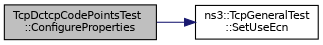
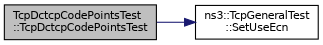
node "TcpDctcpCodePointsTest ::ConfigureProperties": label "TcpDctcpCodePointsTest ::ConfigureProperties" -> "TcpDctcpCodePointsTest ::TcpDctcpCodePointsTest"
